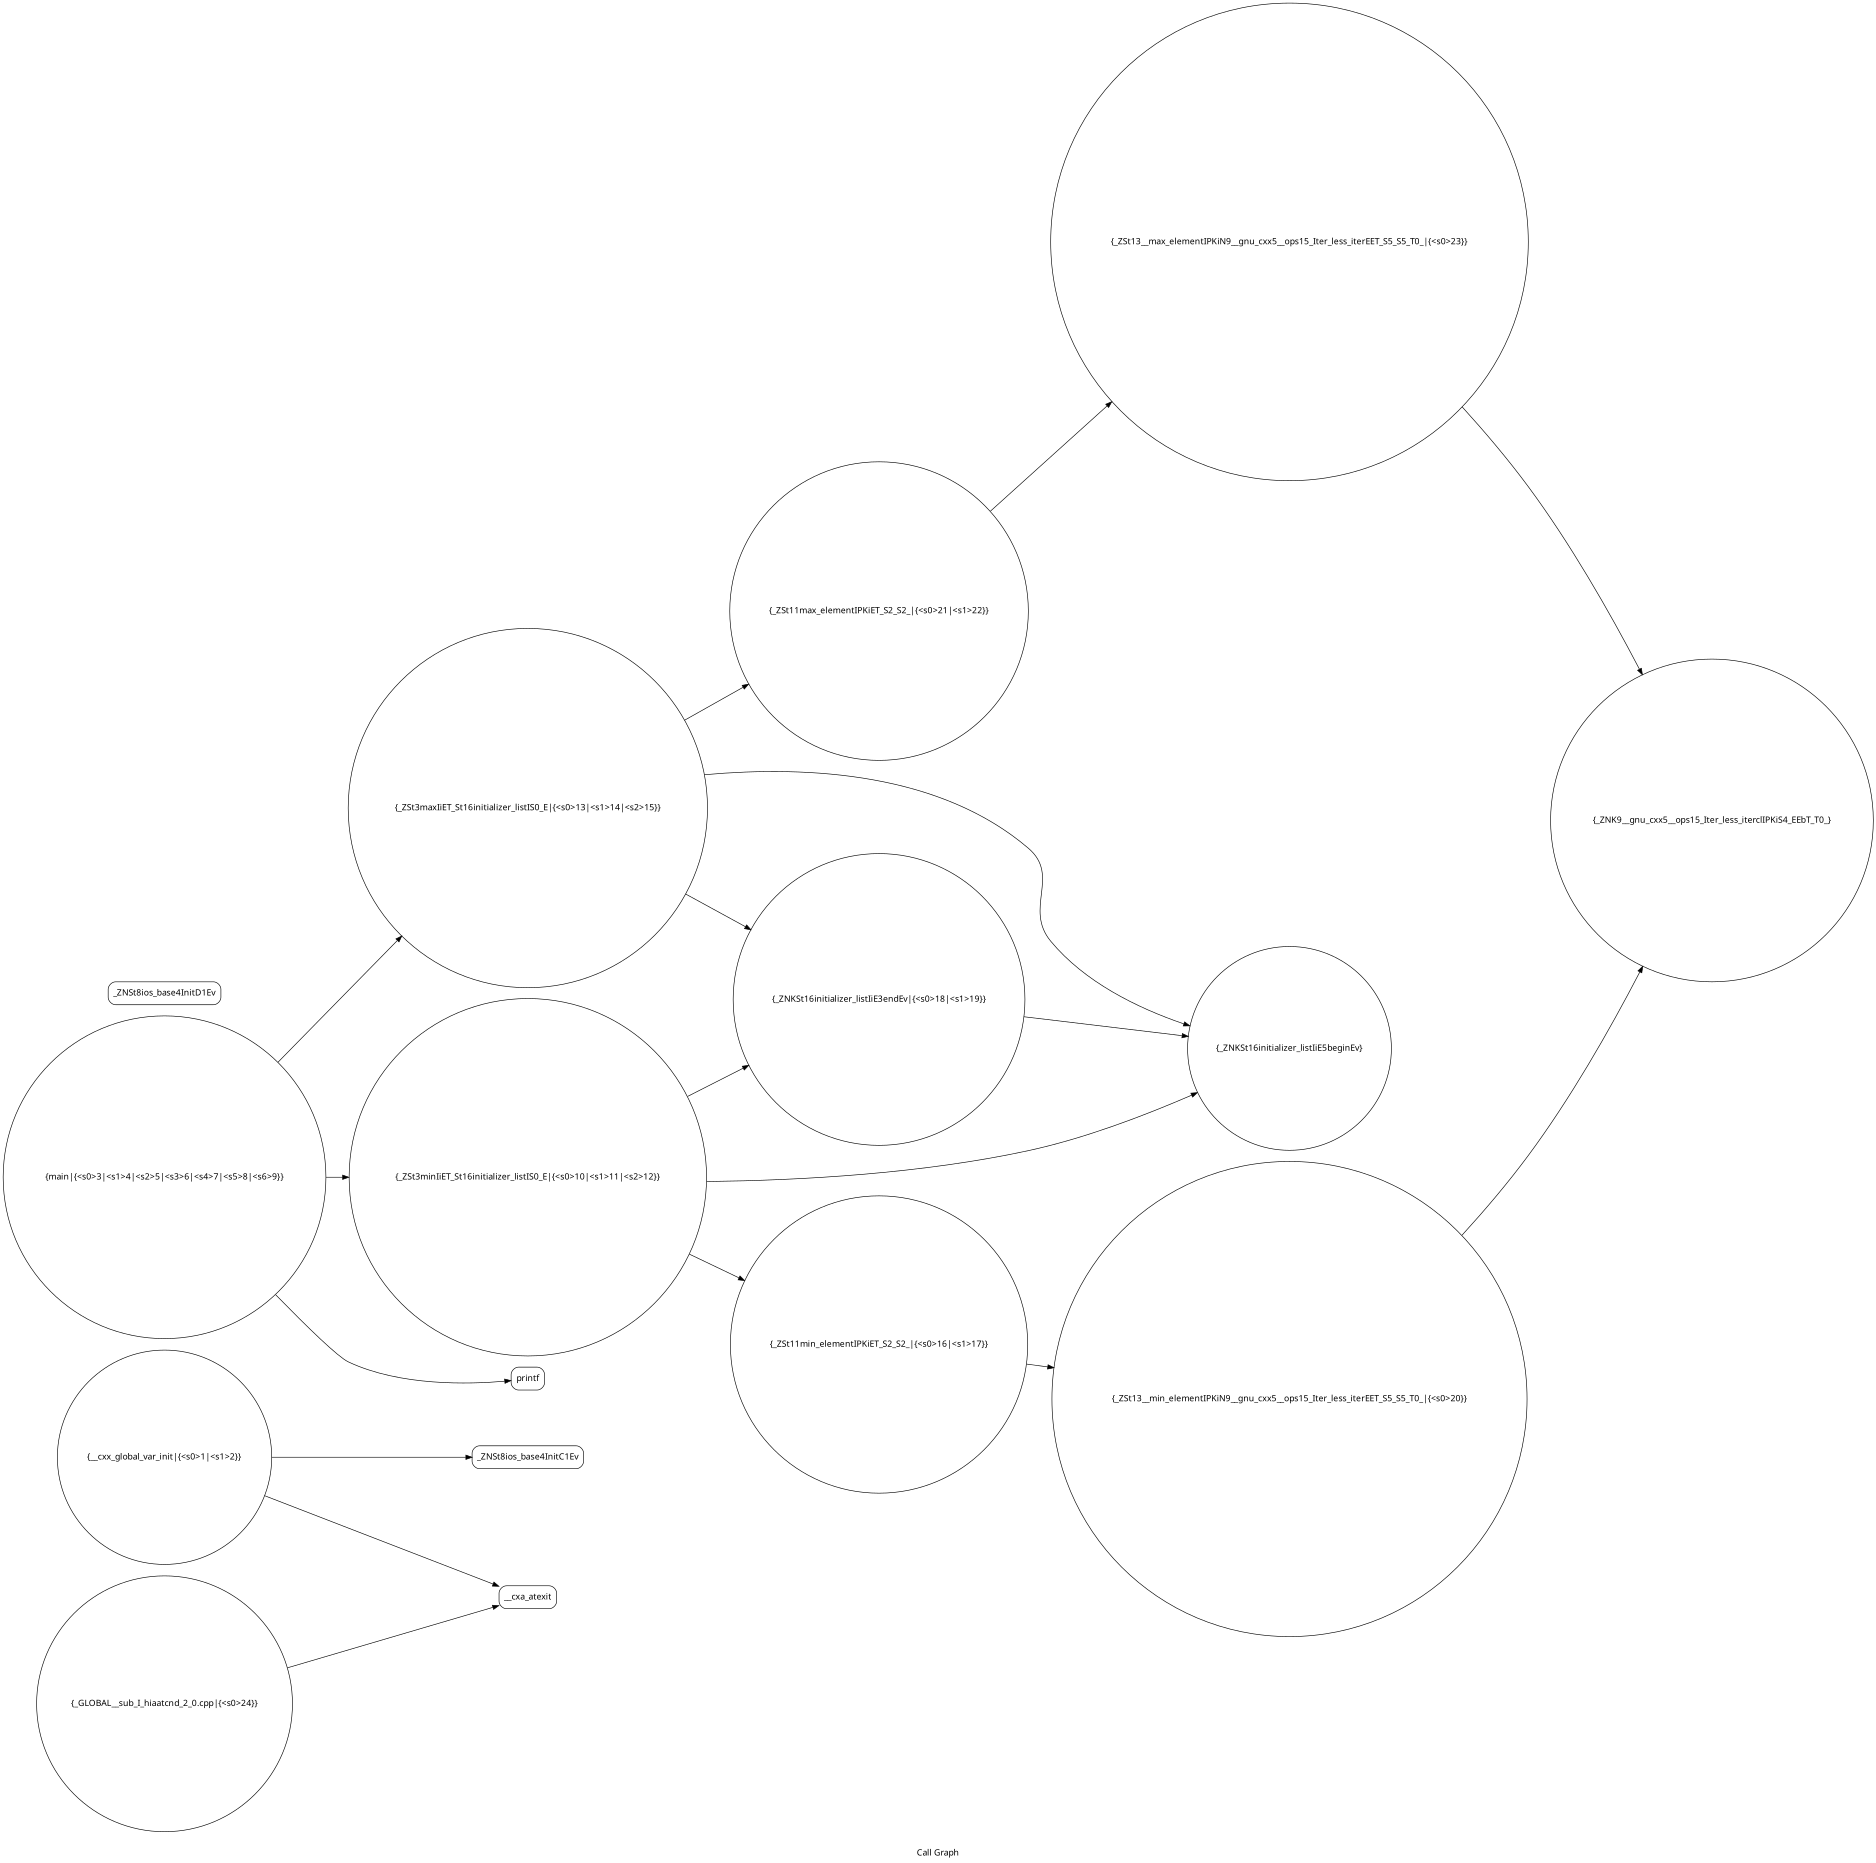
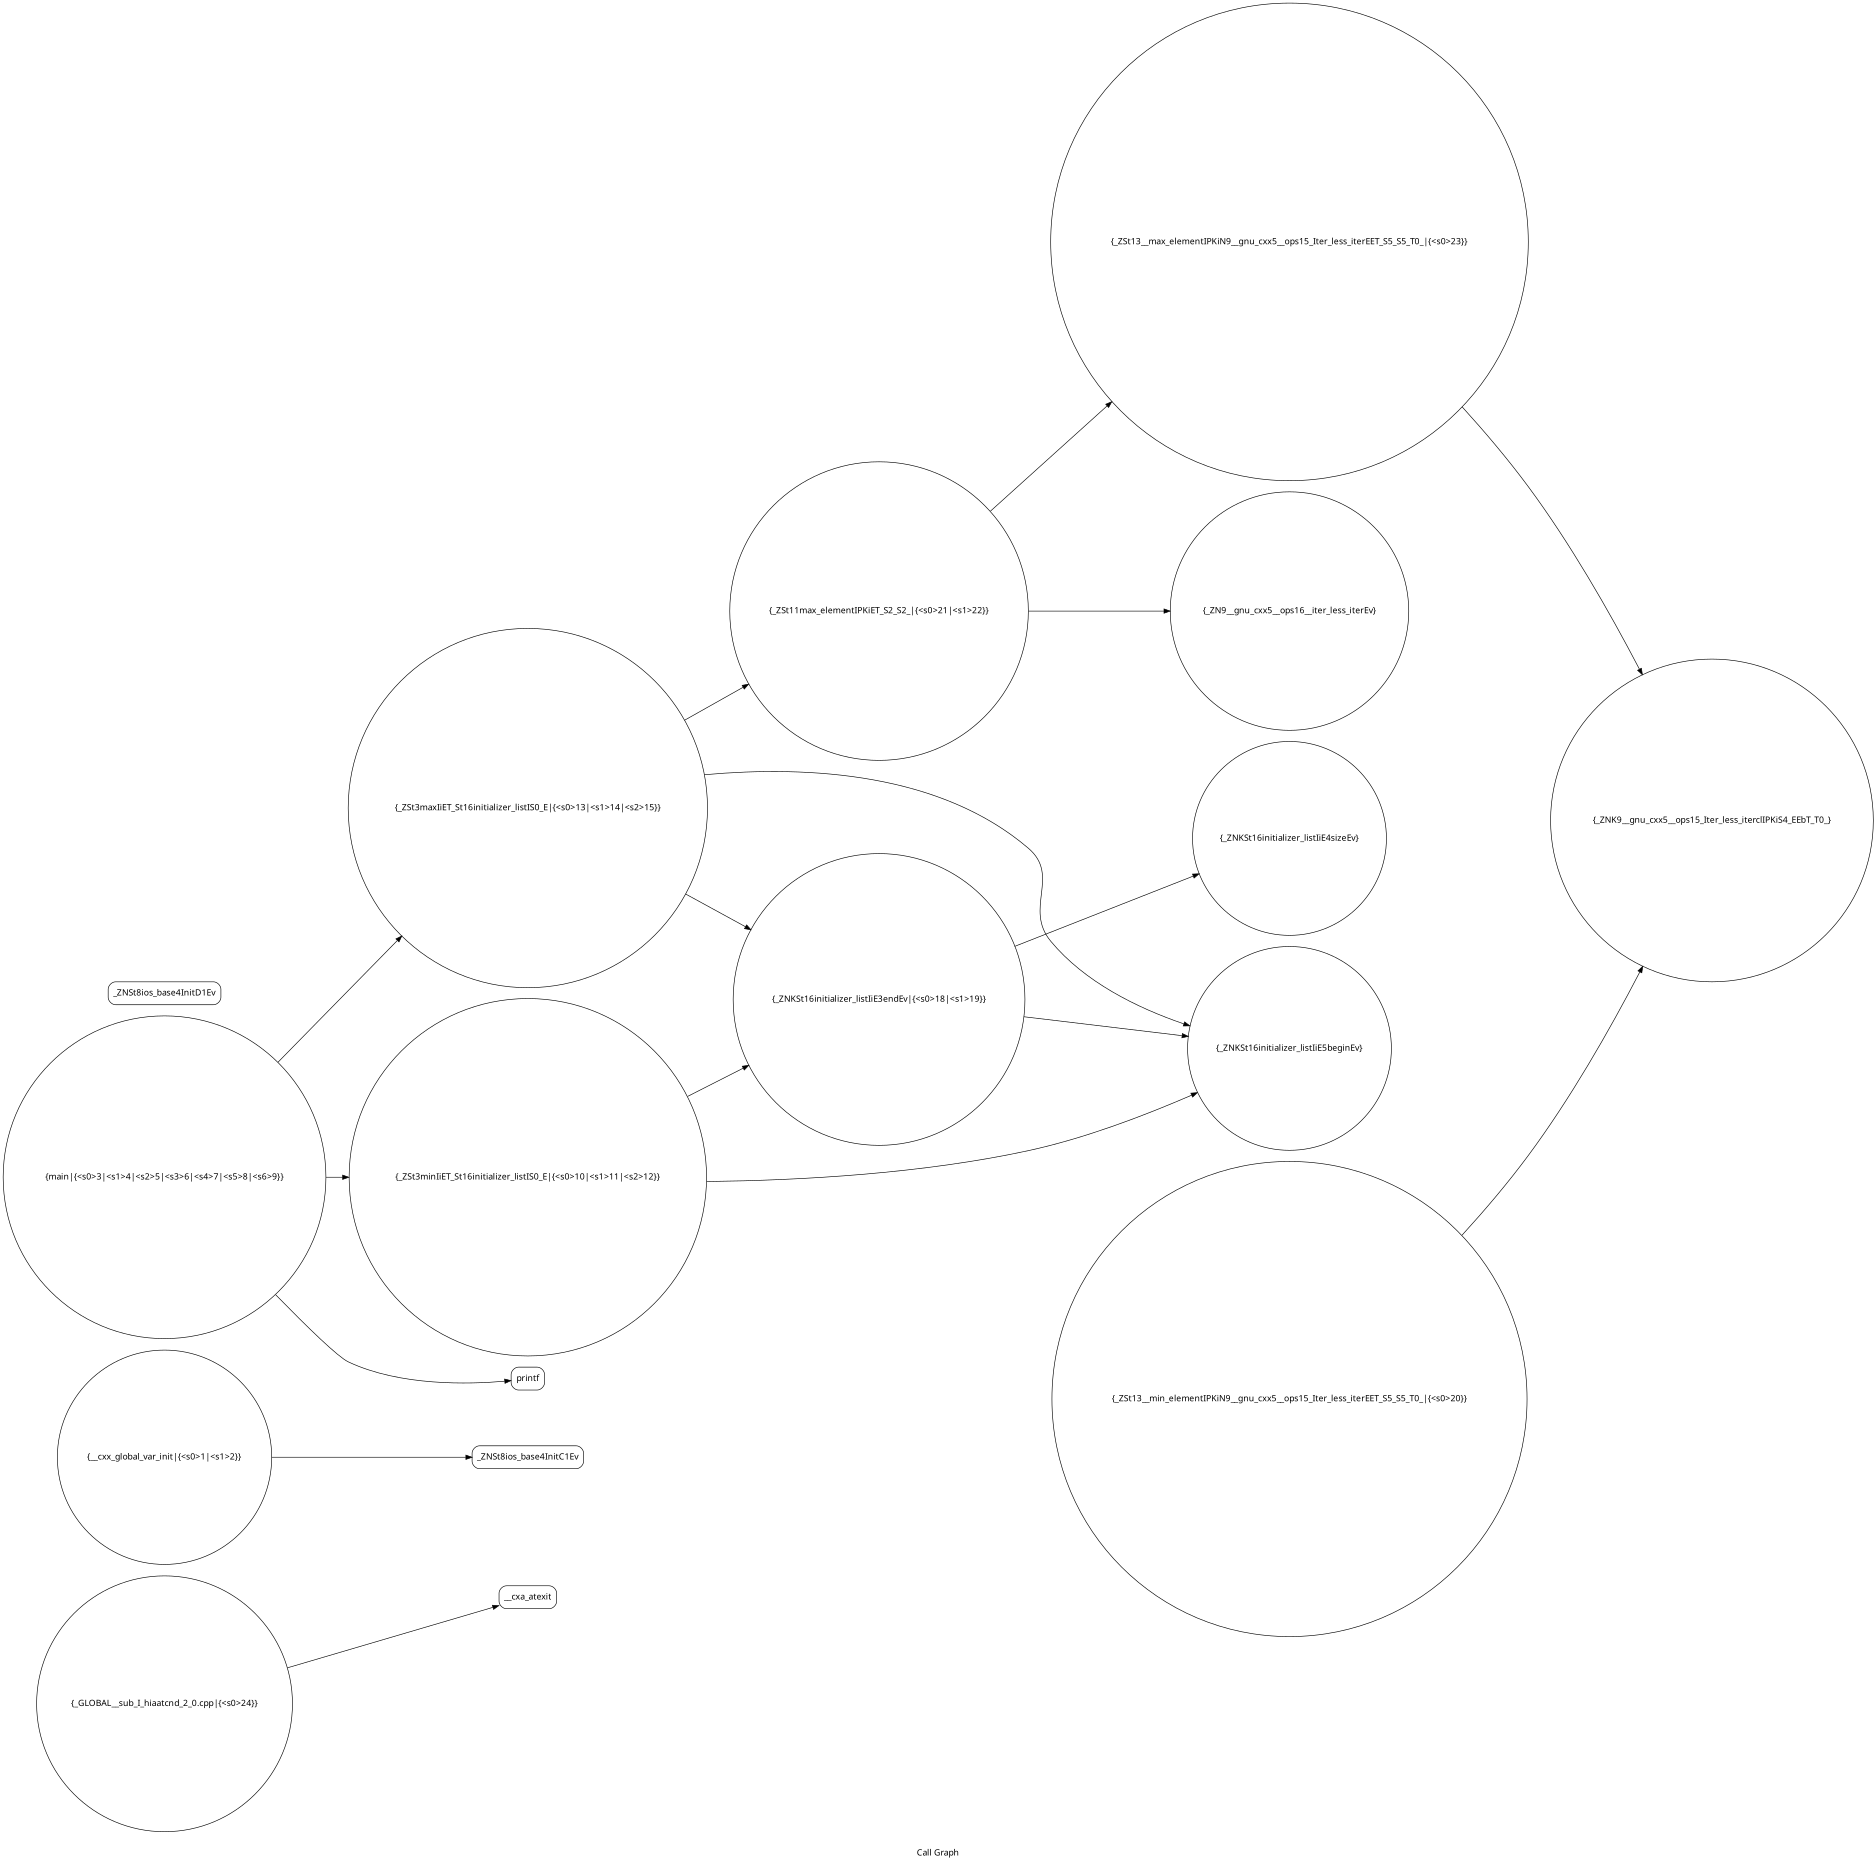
node "{_ZN9__gnu_cxx5__ops16__iter_less_iterEv}": added
node "{_ZNKSt16initializer_listIiE4sizeEv}": added
node "{_ZSt11min_elementIPKiET_S2_S2_|{<s0>16|<s1>17}}": removed
edge "{__cxx_global_var_init|{<s0>1|<s1>2}}" -> "__cxa_atexit": removed
